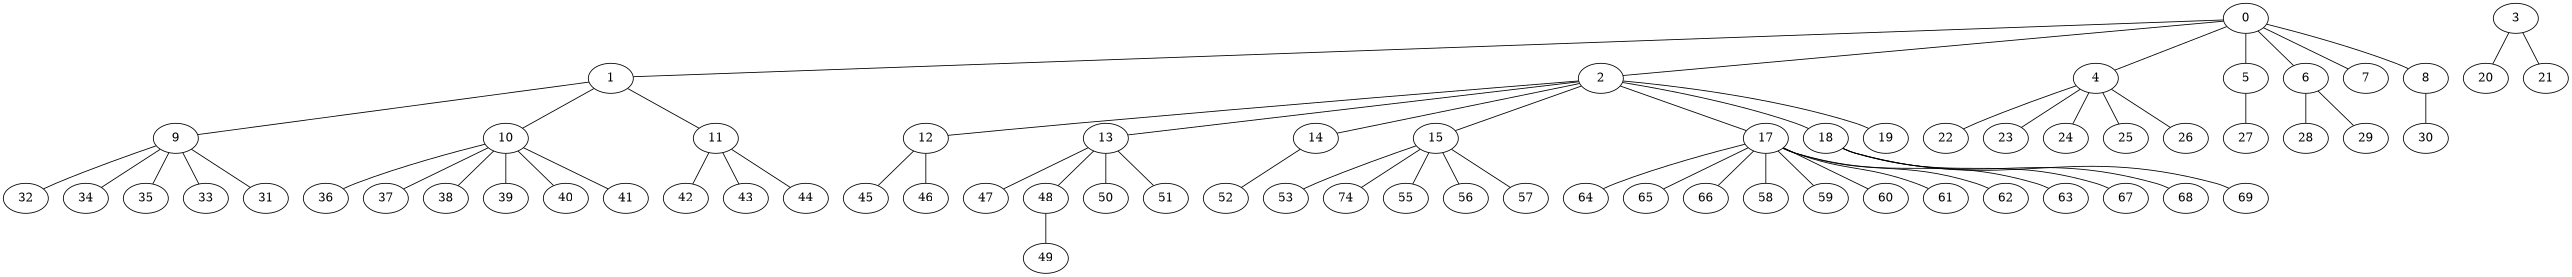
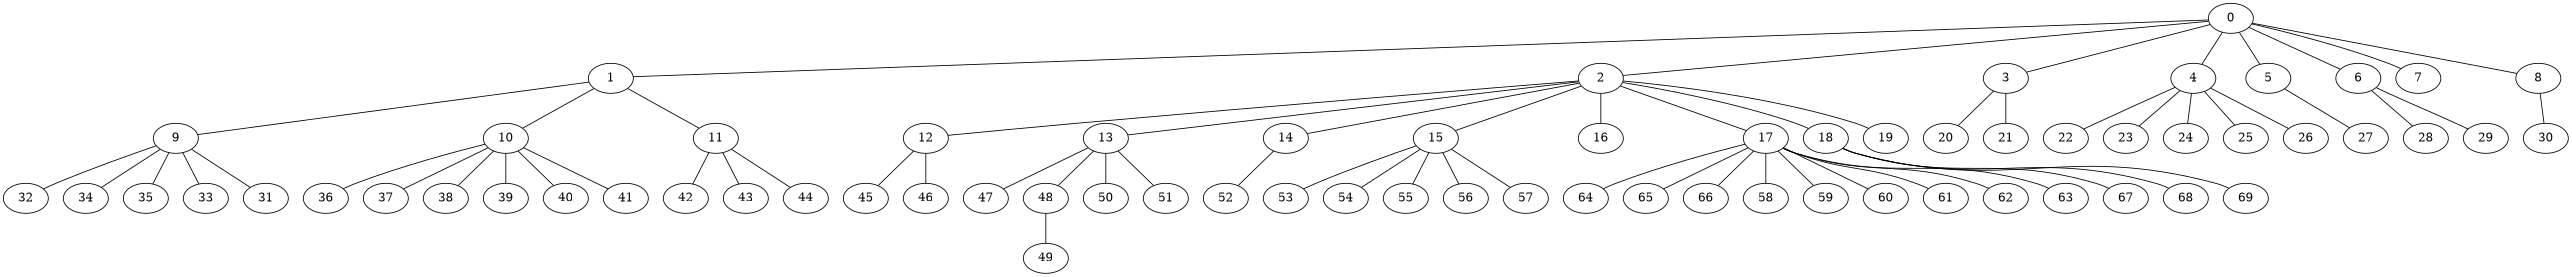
edge "0" -- "3": added
node "16": added
node "74": label "74" -> "54"
